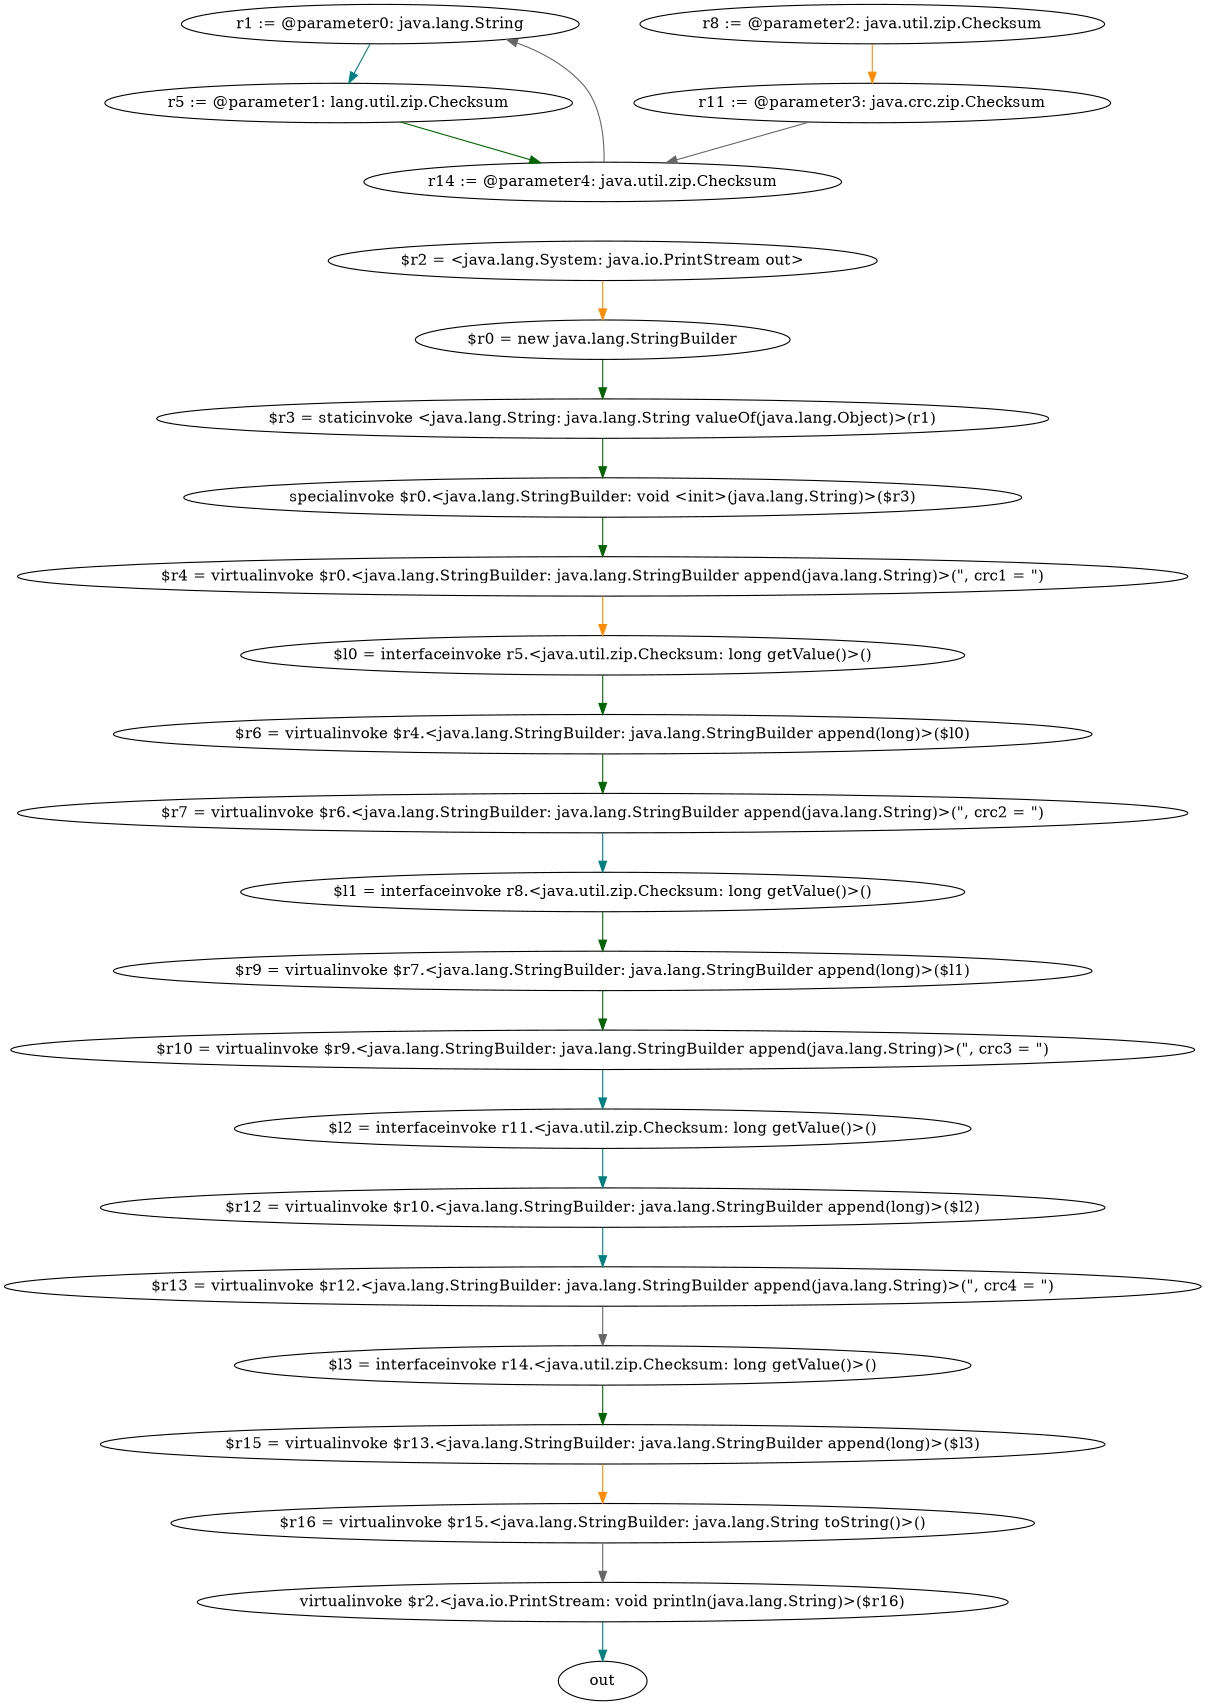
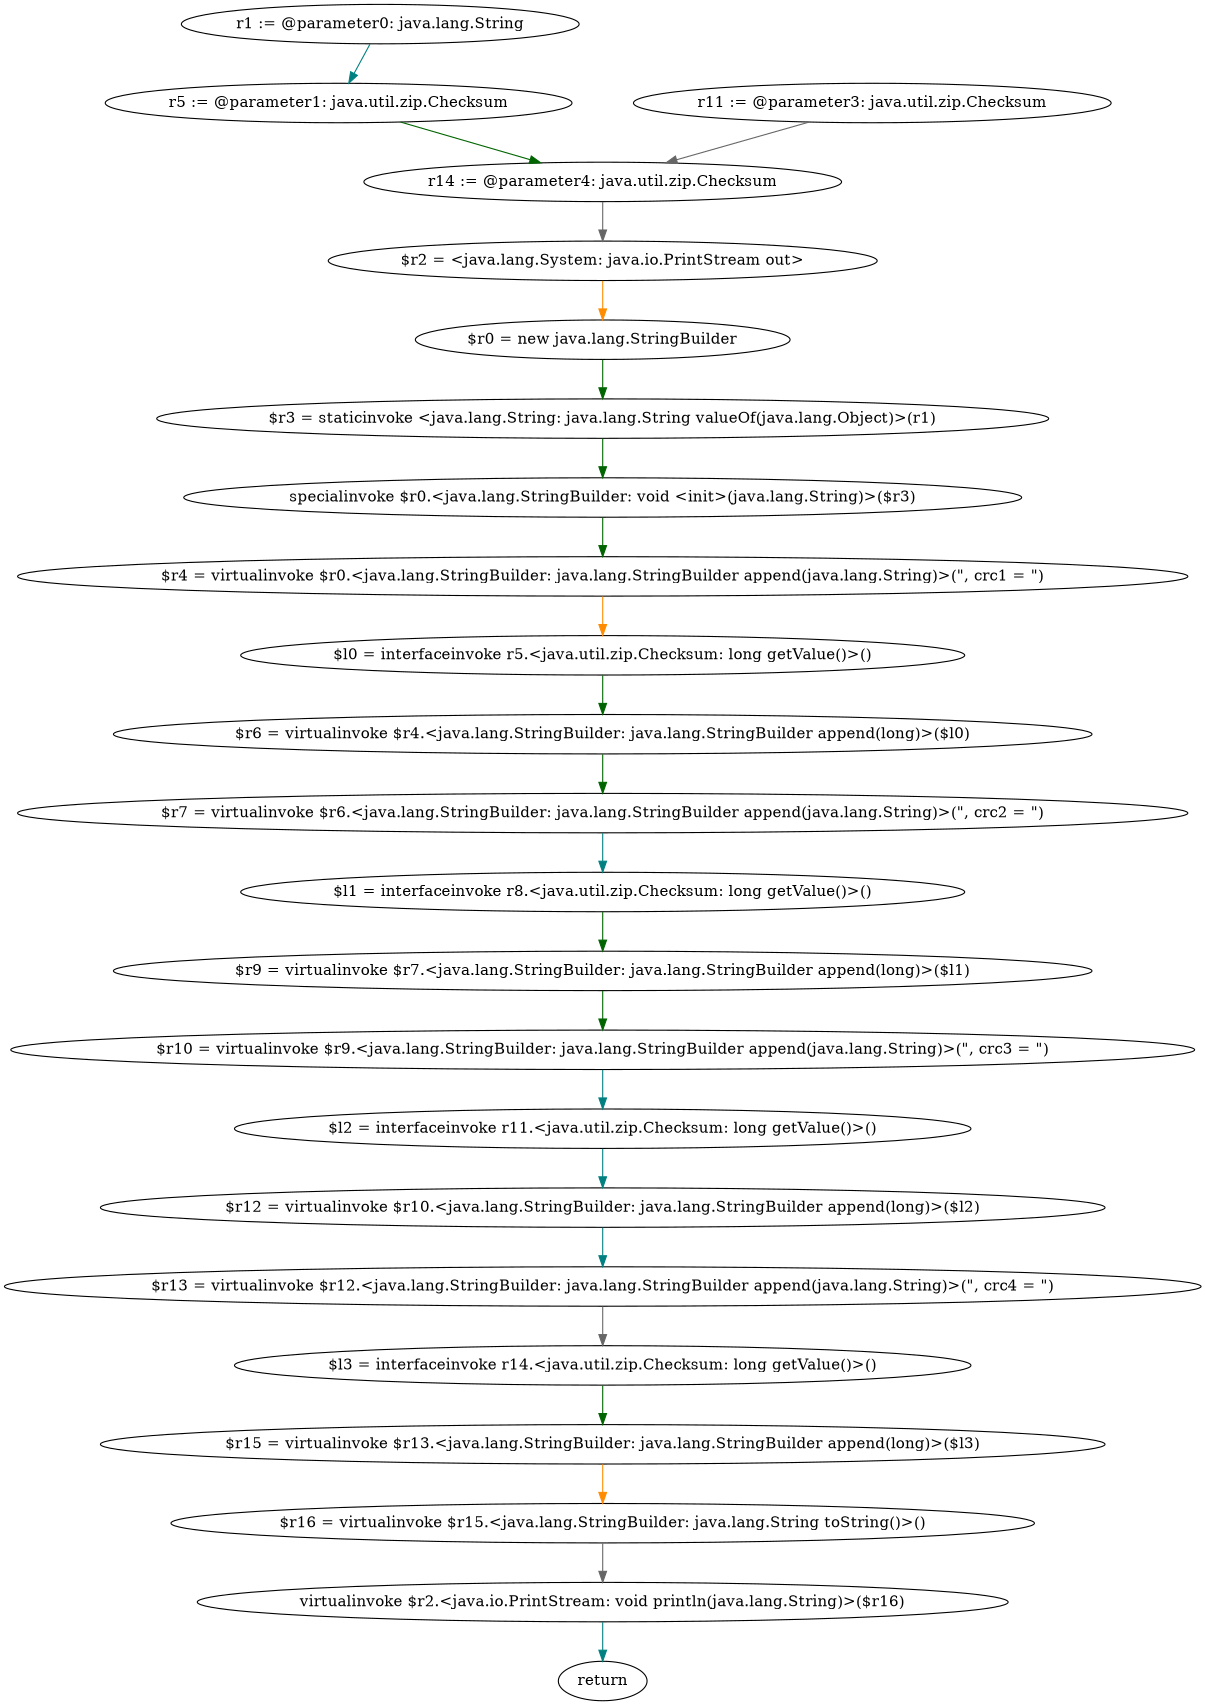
node "r8 := @parameter2: java.util.zip.Checksum": removed
edge "r14 := @parameter4: java.util.zip.Checksum" -> "r1 := @parameter0: java.lang.String": now "r14 := @parameter4: java.util.zip.Checksum" -> "$r2 = <java.lang.System: java.io.PrintStream out>"
node "r5 := @parameter1: lang.util.zip.Checksum": label "r5 := @parameter1: lang.util.zip.Checksum" -> "r5 := @parameter1: java.util.zip.Checksum"
node "r11 := @parameter3: java.crc.zip.Checksum": label "r11 := @parameter3: java.crc.zip.Checksum" -> "r11 := @parameter3: java.util.zip.Checksum"
node "out": label "out" -> "return"
